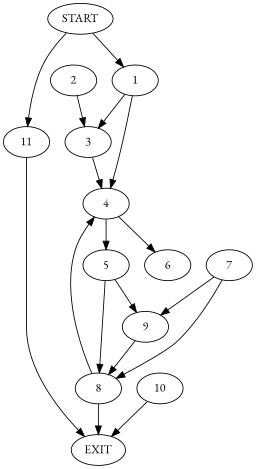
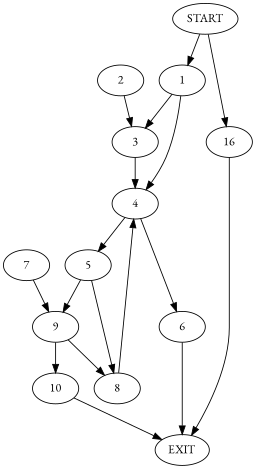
node "11": label "11" -> "16"
edge "7" -> "8": removed
edge "9" -> "10": added
edge "8" -> "EXIT": now "6" -> "EXIT"
